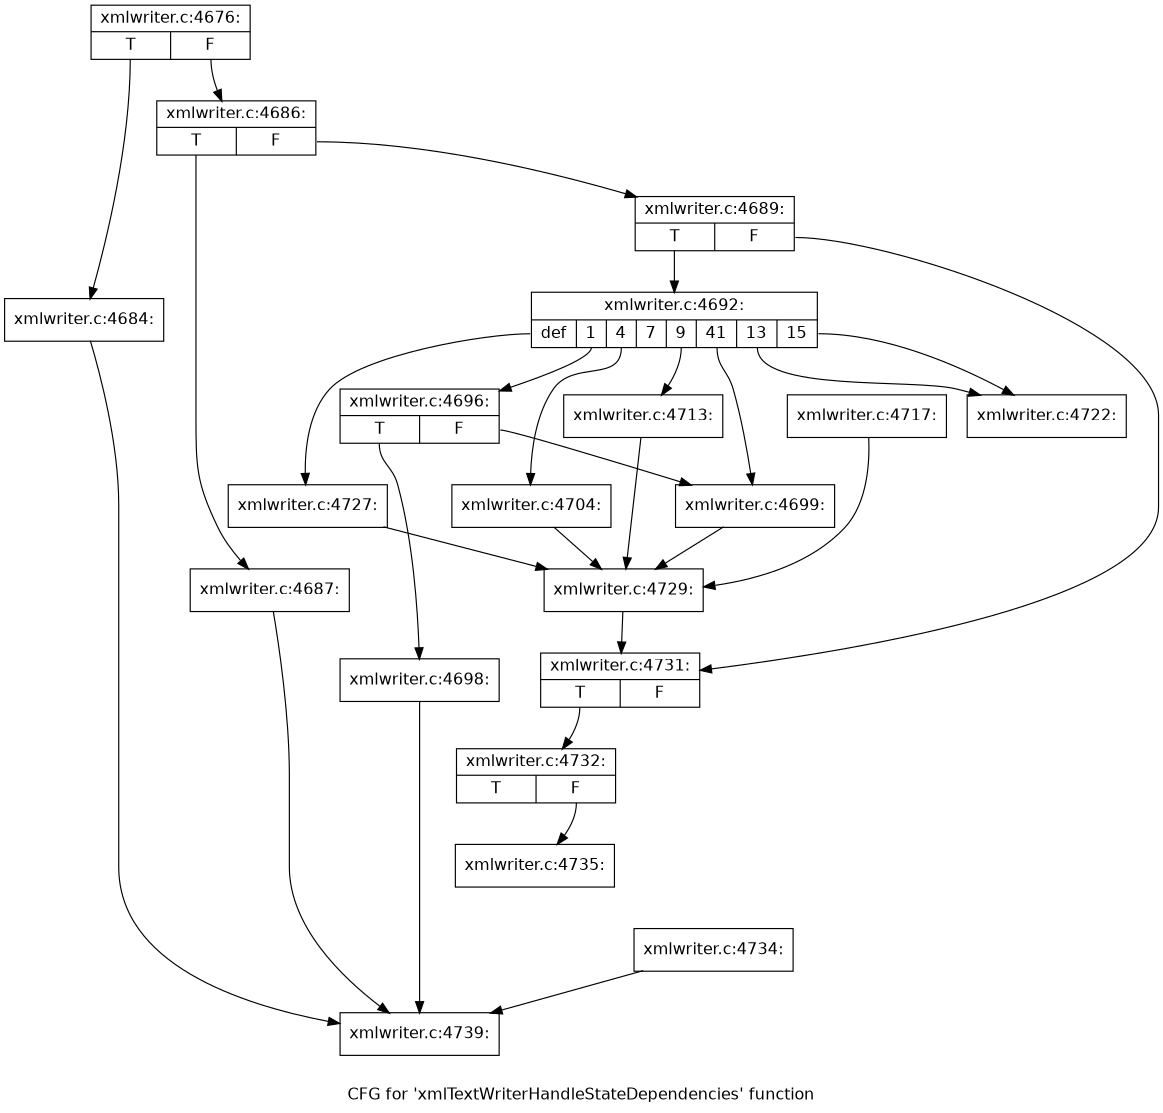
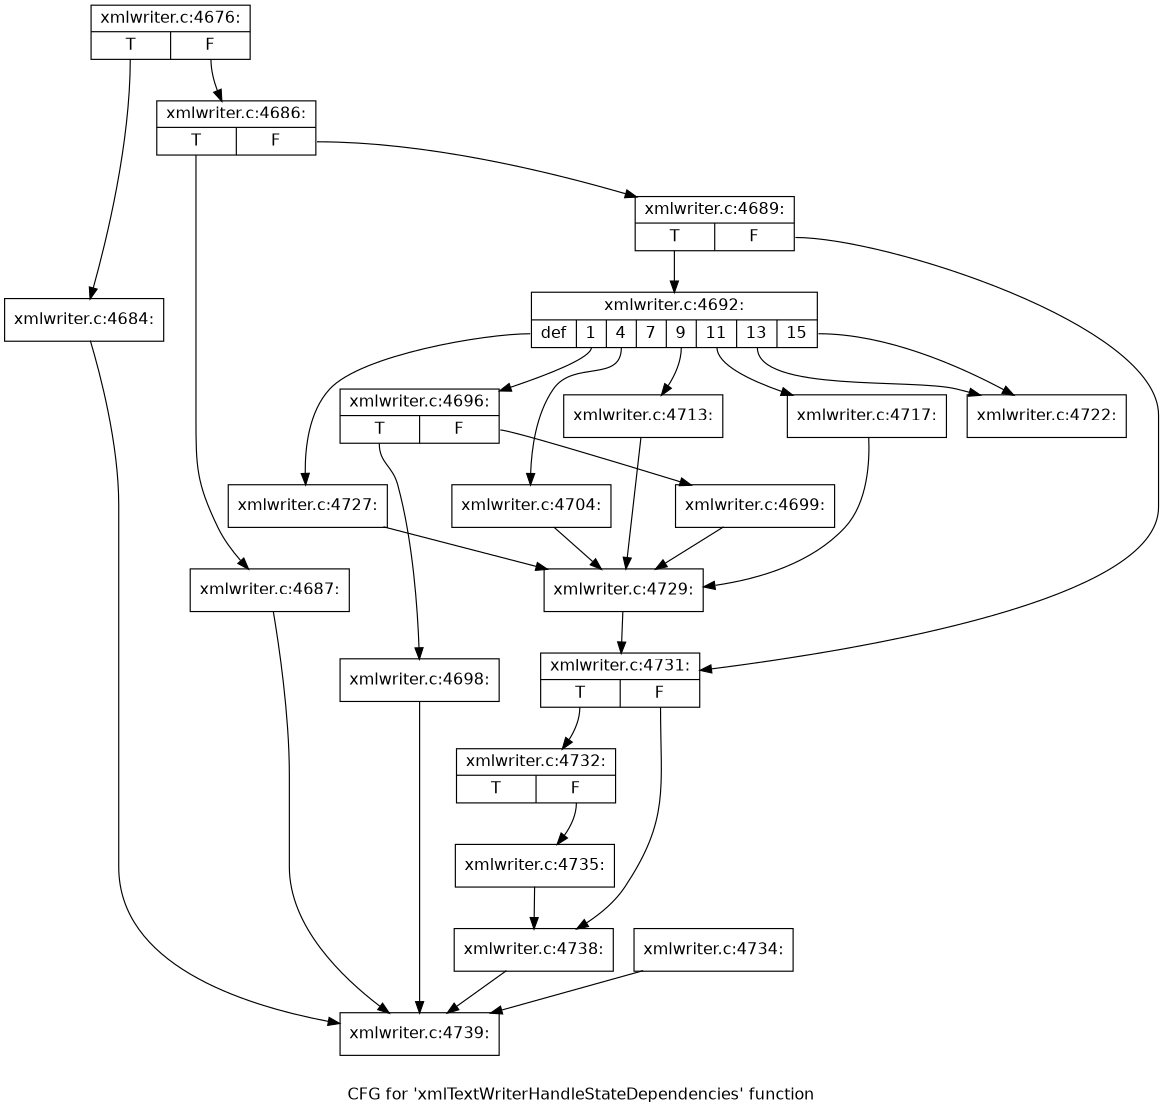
node "xmlwriter.c:4692:": text "41" -> "11"
edge "xmlwriter.c:4692:" -> "xmlwriter.c:4699:": now "xmlwriter.c:4692:" -> "xmlwriter.c:4717:"
node "xmlwriter.c:4738:": added
